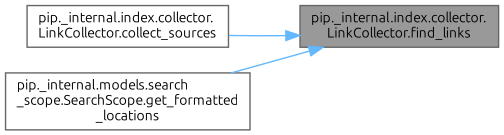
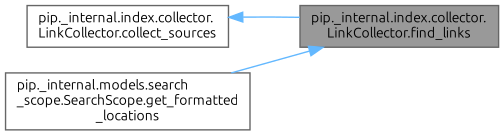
edge "pip._internal.index.collector. LinkCollector.collect_sources" -> "pip._internal.index.collector. LinkCollector.find_links": reversed
